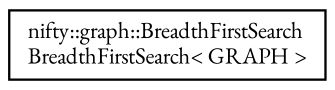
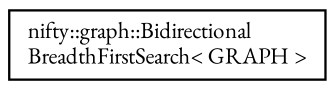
node "nifty::graph::BreadthFirstSearch BreadthFirstSearch< GRAPH >": label "nifty::graph::BreadthFirstSearch BreadthFirstSearch< GRAPH >" -> "nifty::graph::Bidirectional BreadthFirstSearch< GRAPH >"
